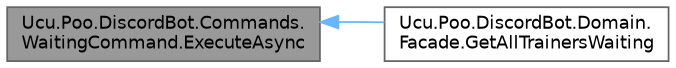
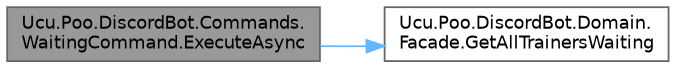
edge "Ucu.Poo.DiscordBot.Domain. Facade.GetAllTrainersWaiting" -> "Ucu.Poo.DiscordBot.Commands. WaitingCommand.ExecuteAsync": reversed
